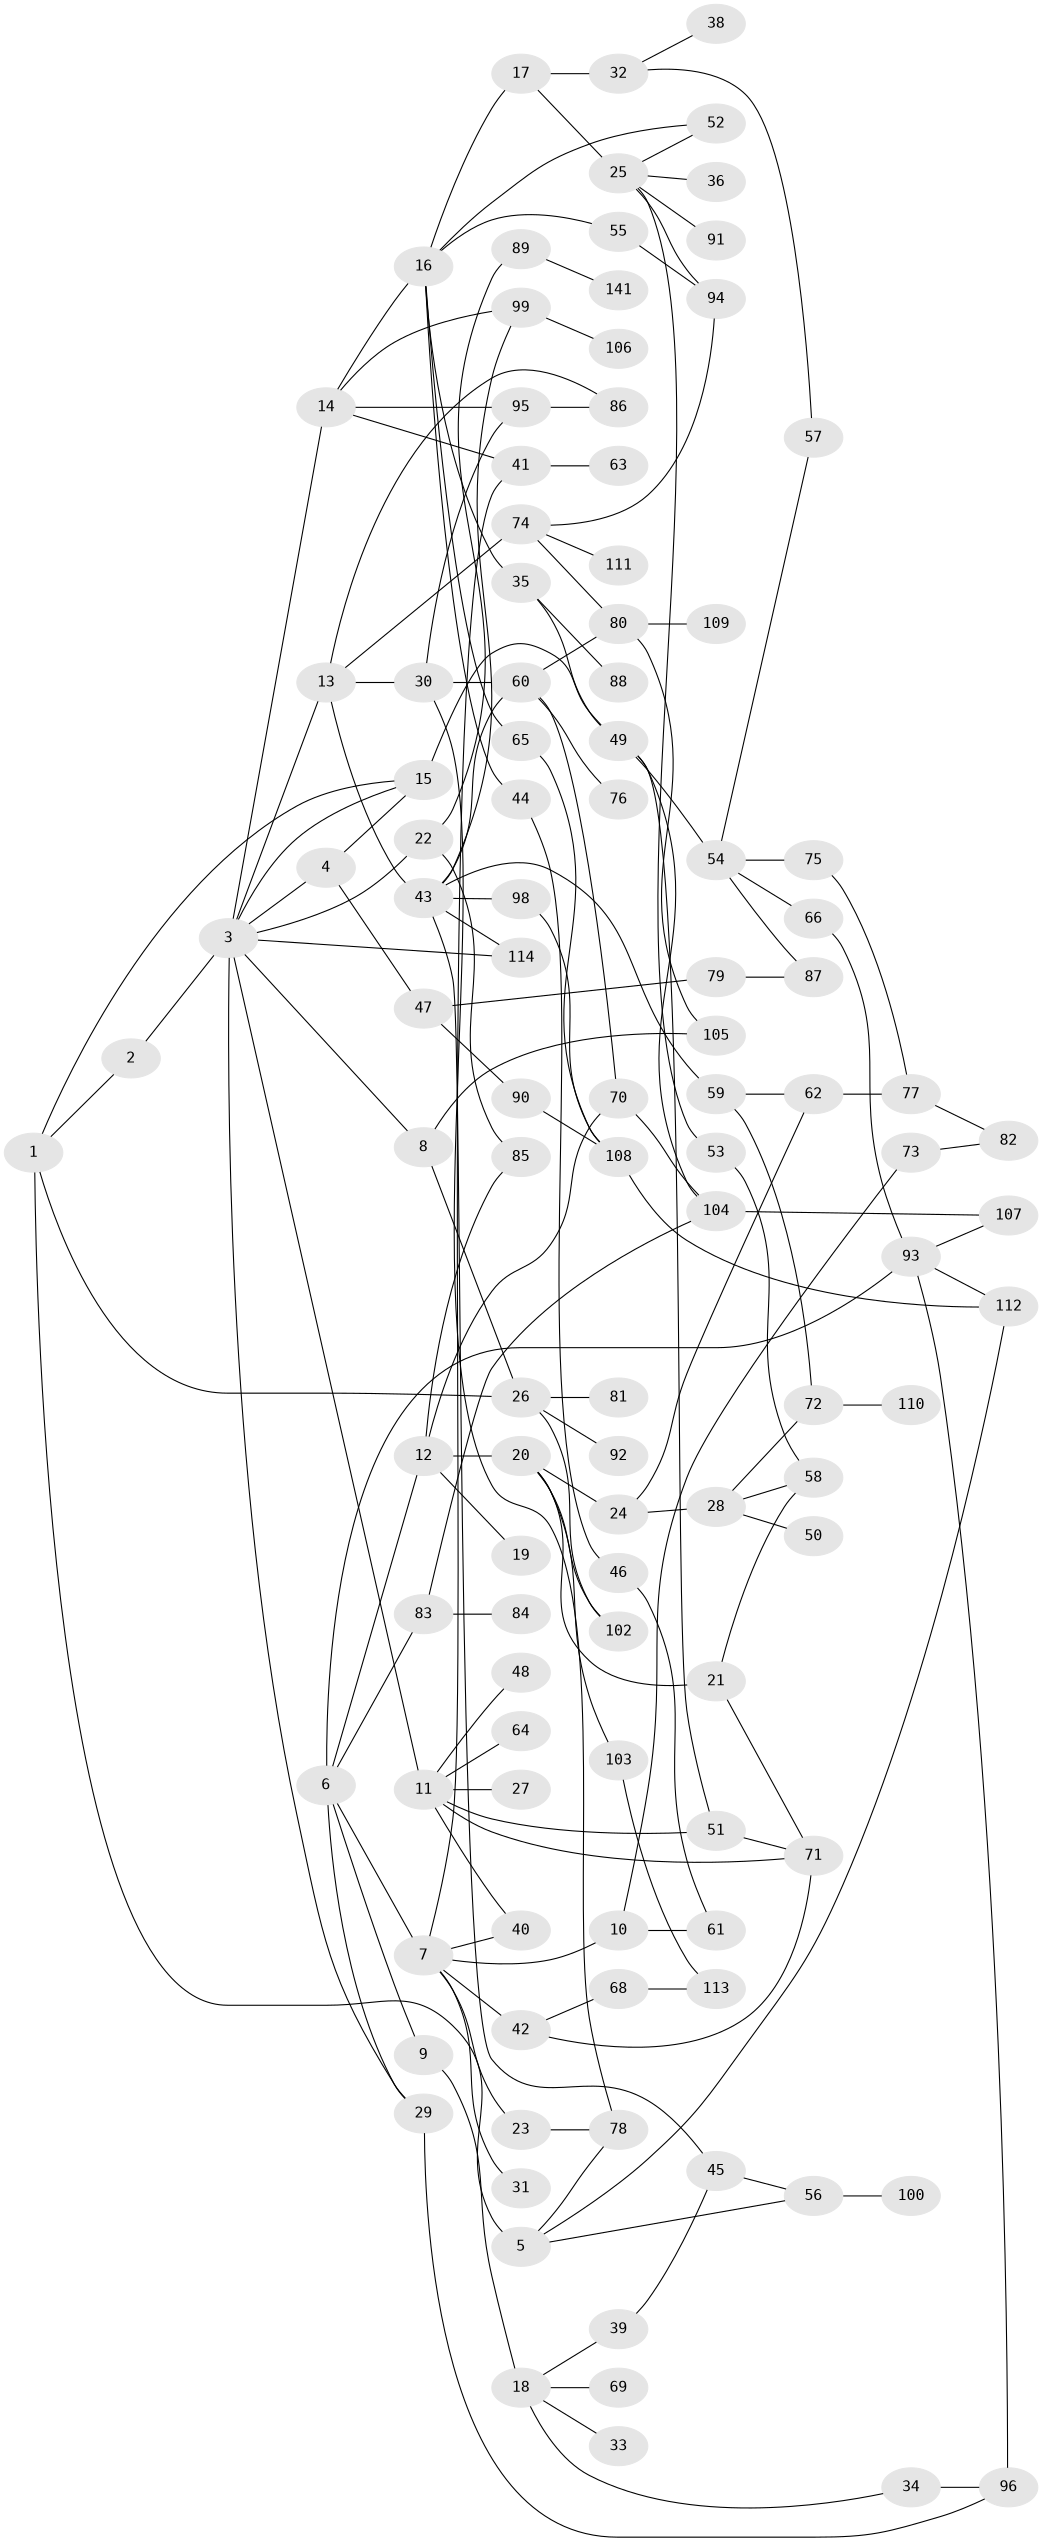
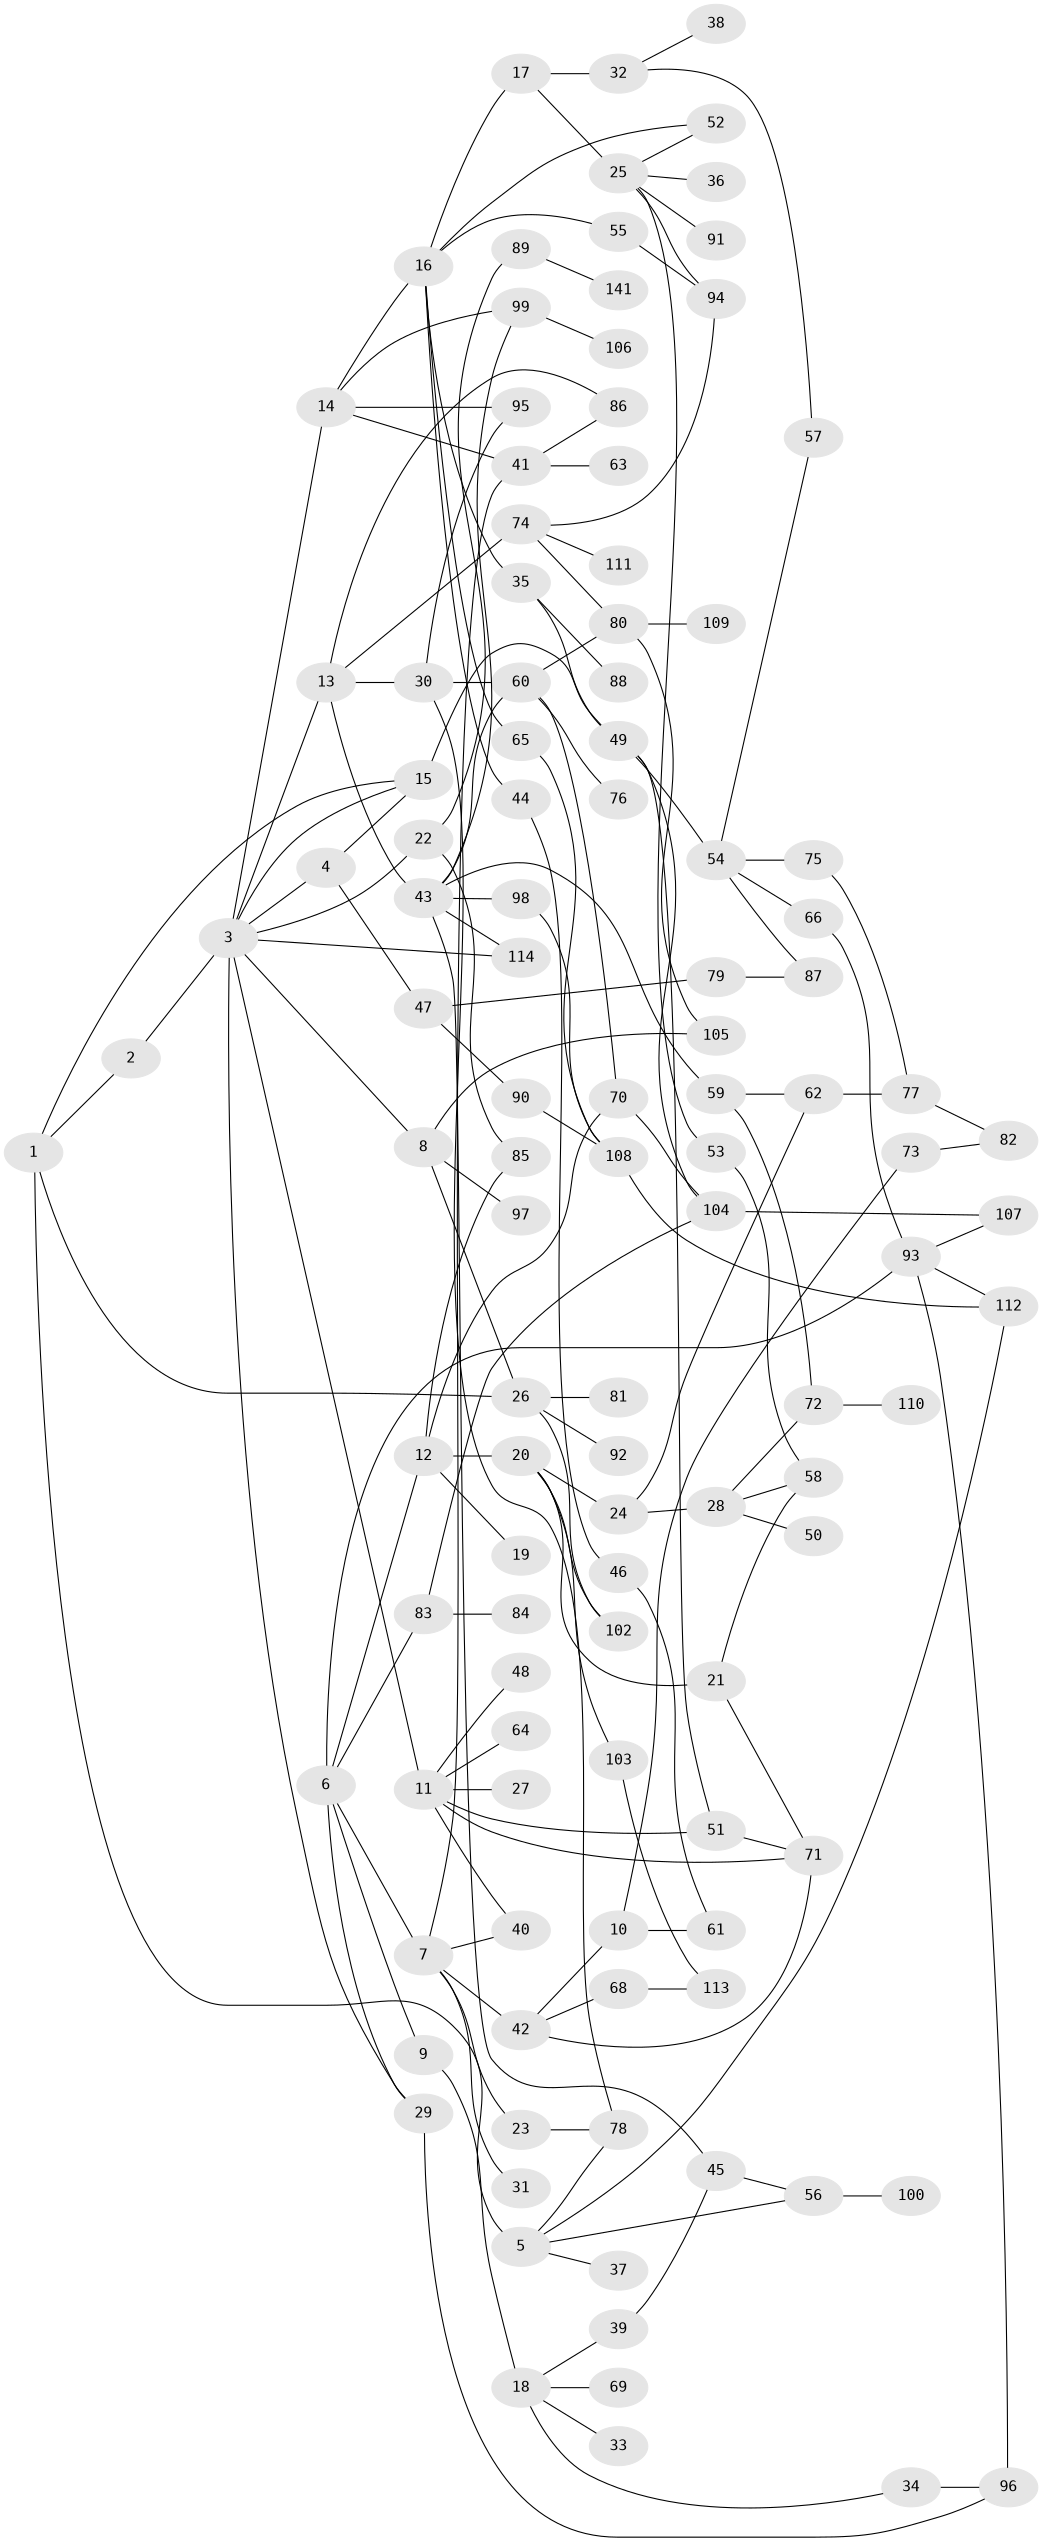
edge "95" -- "86": now "41" -- "86"
node "97": added
edge "10" -- "7": now "10" -- "42"
node "37": added
